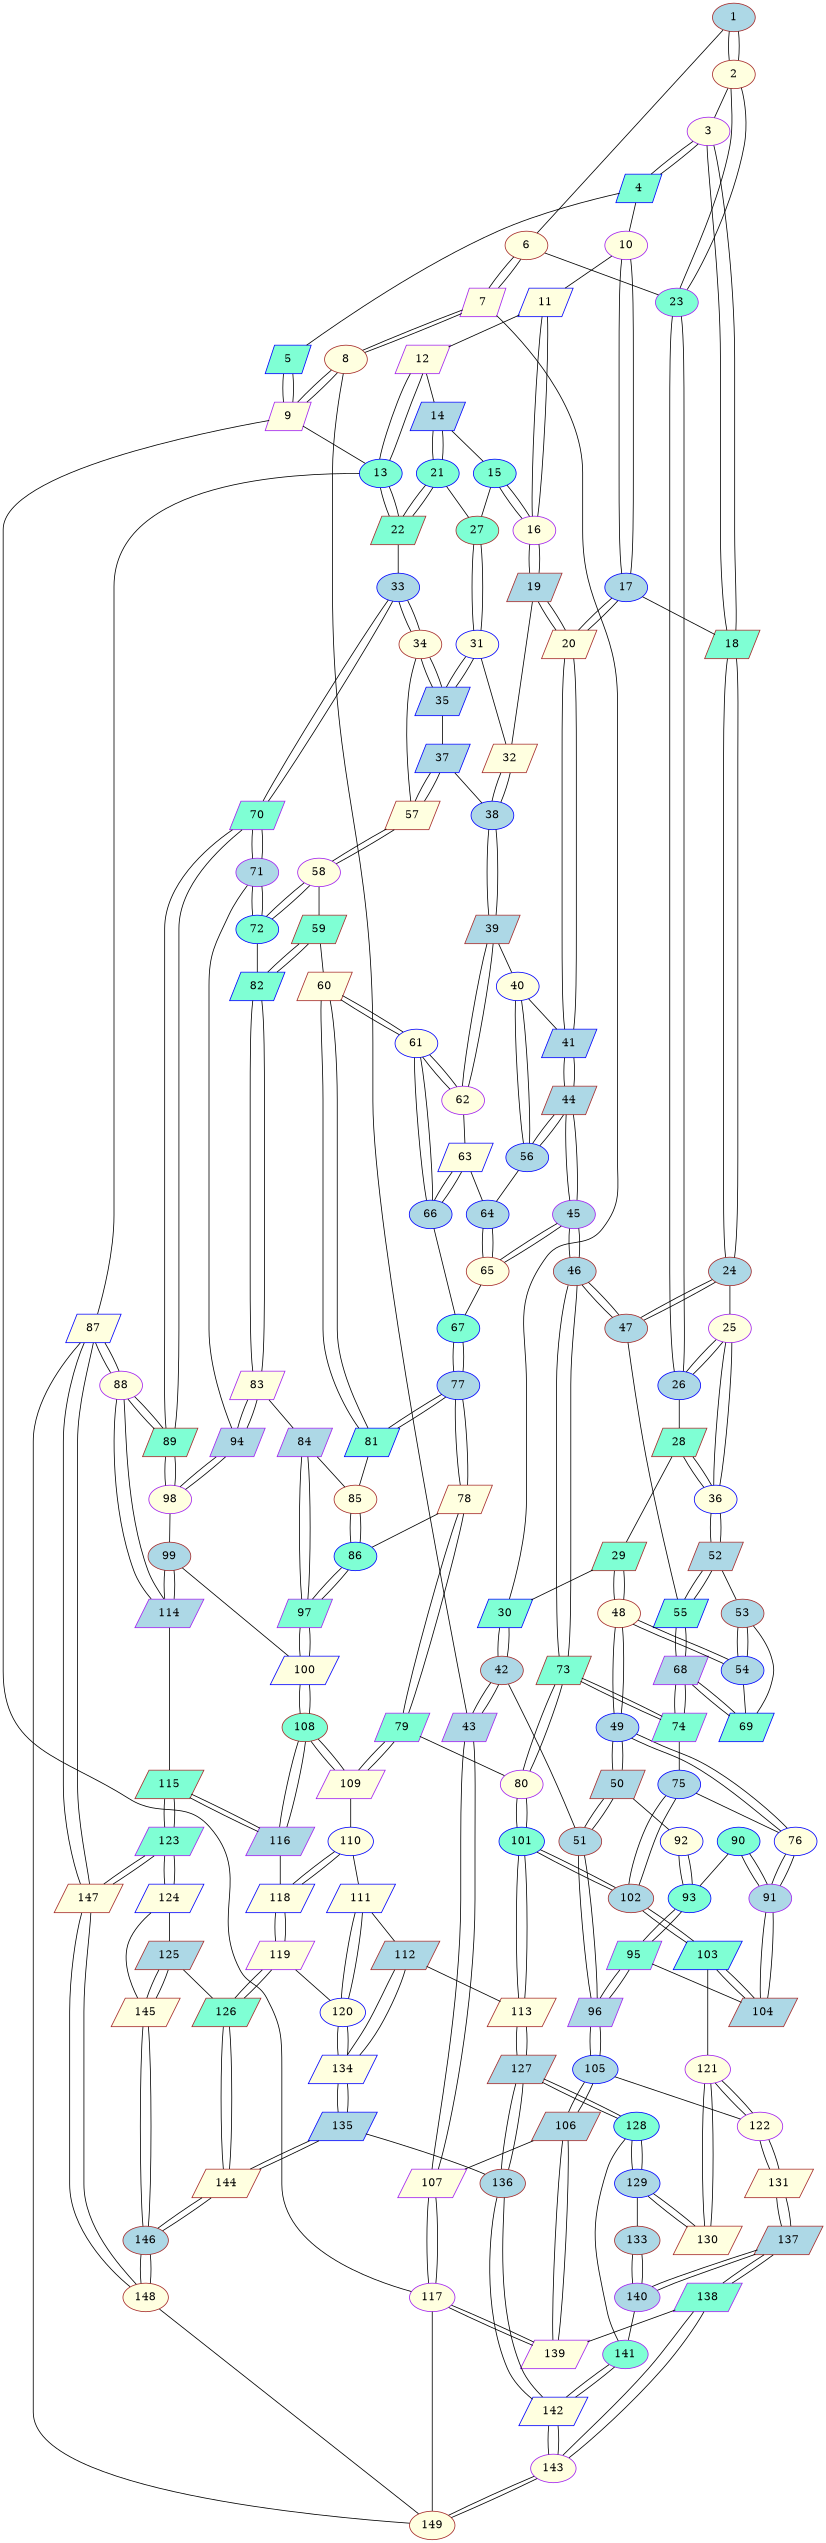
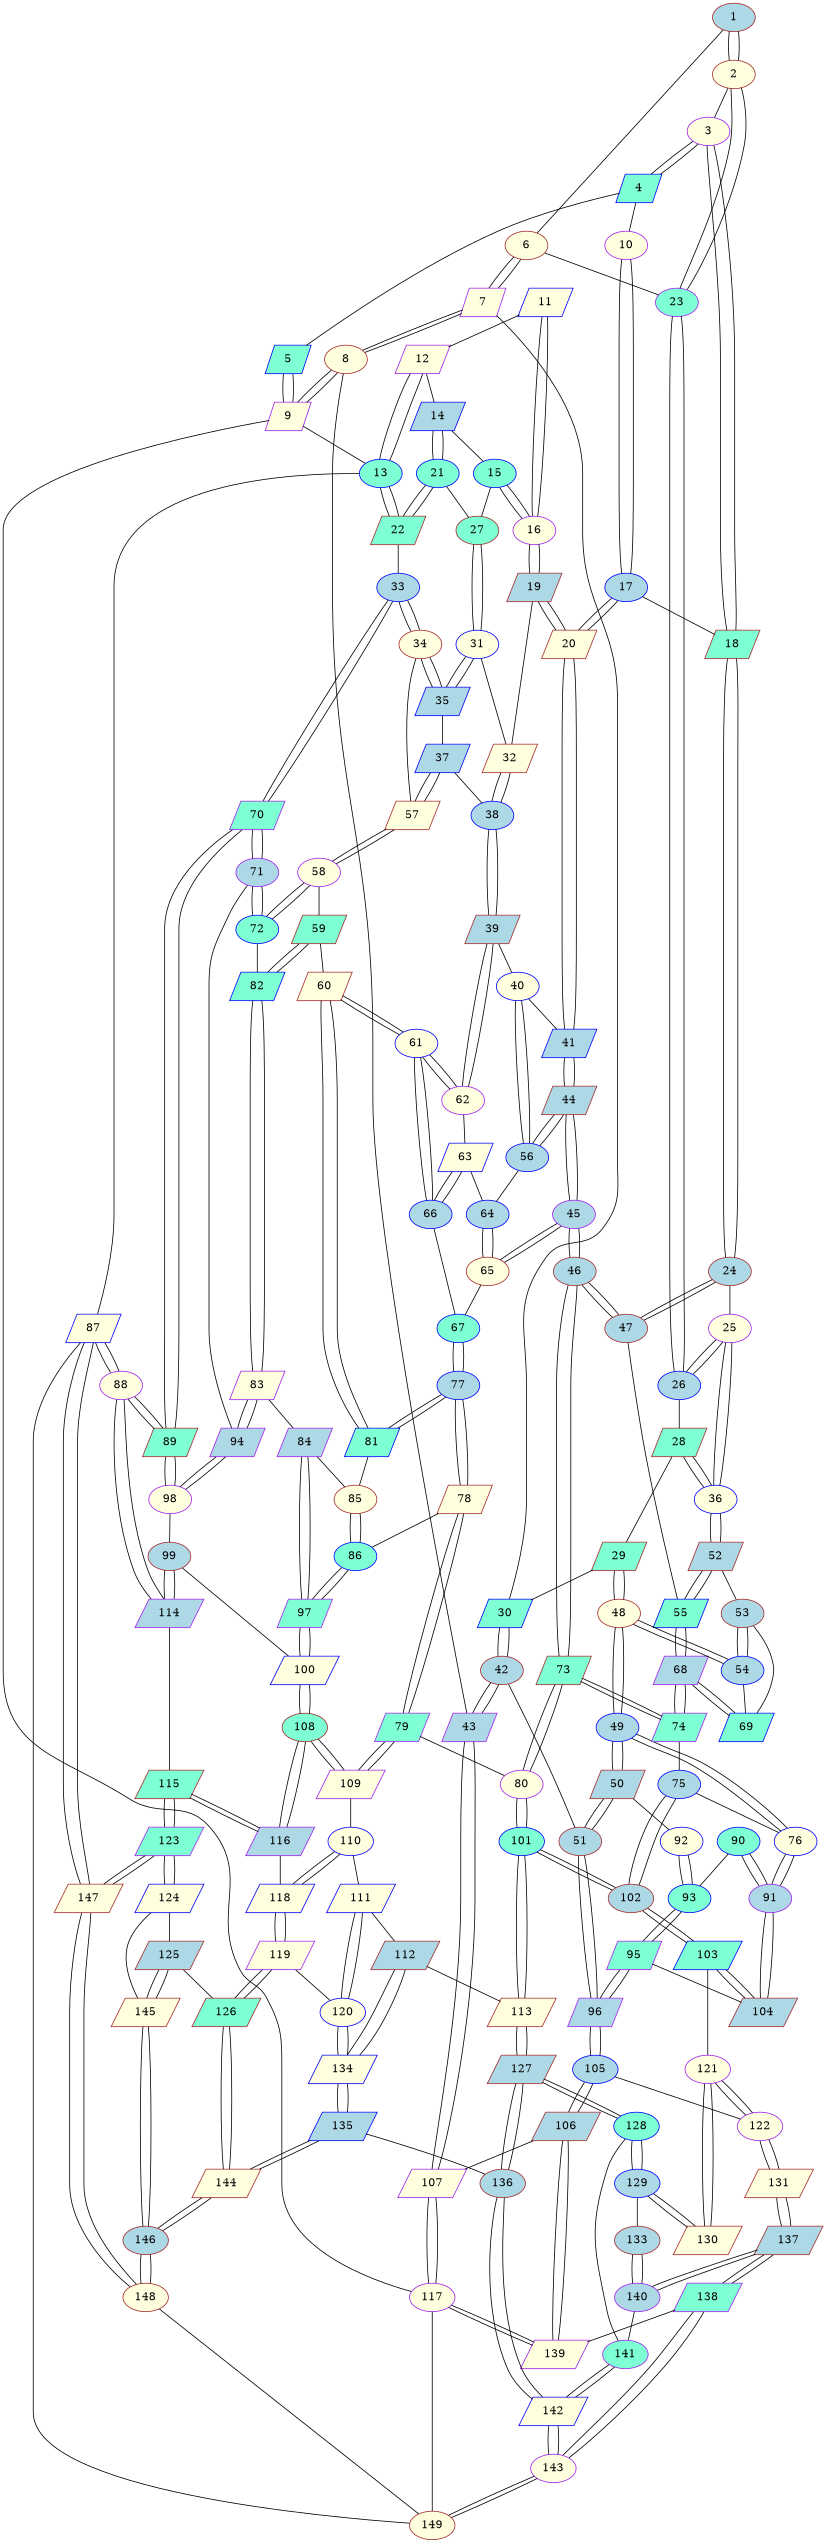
edge "10" -- "11": removed
